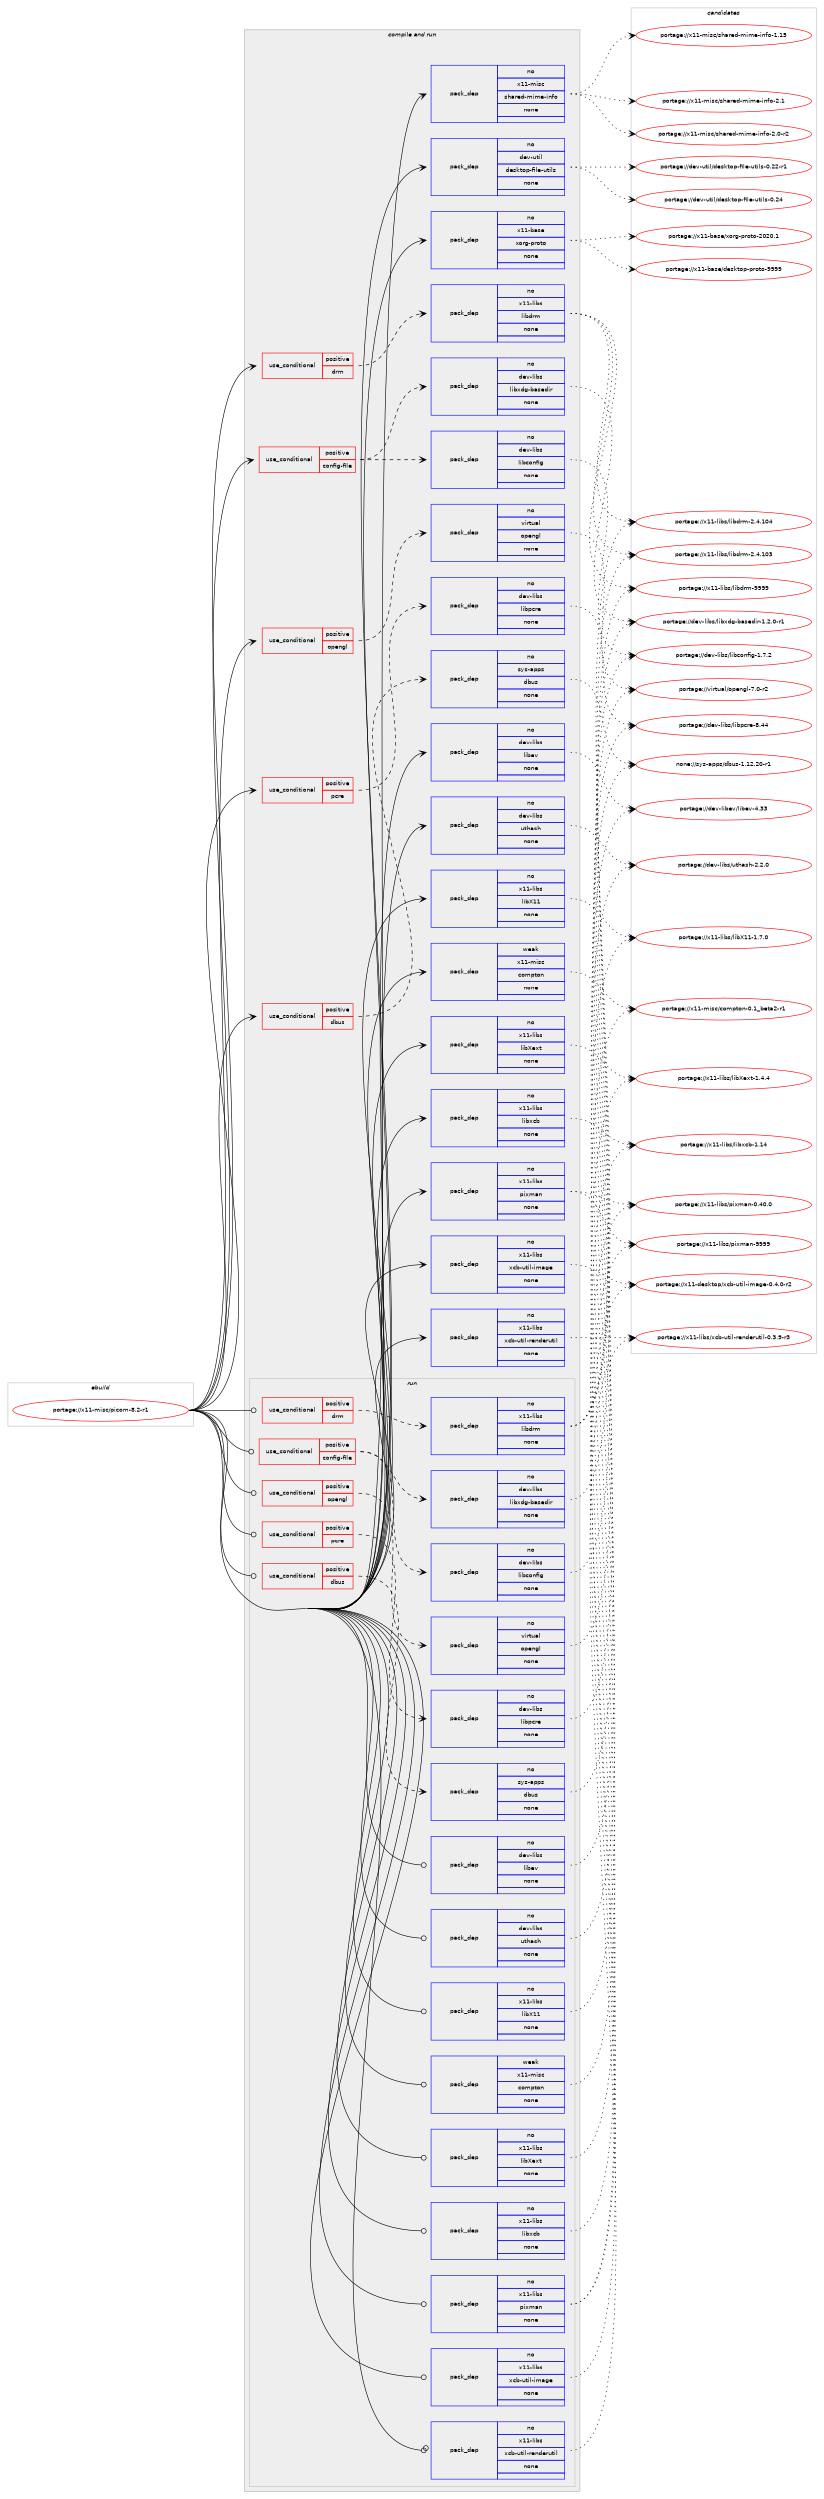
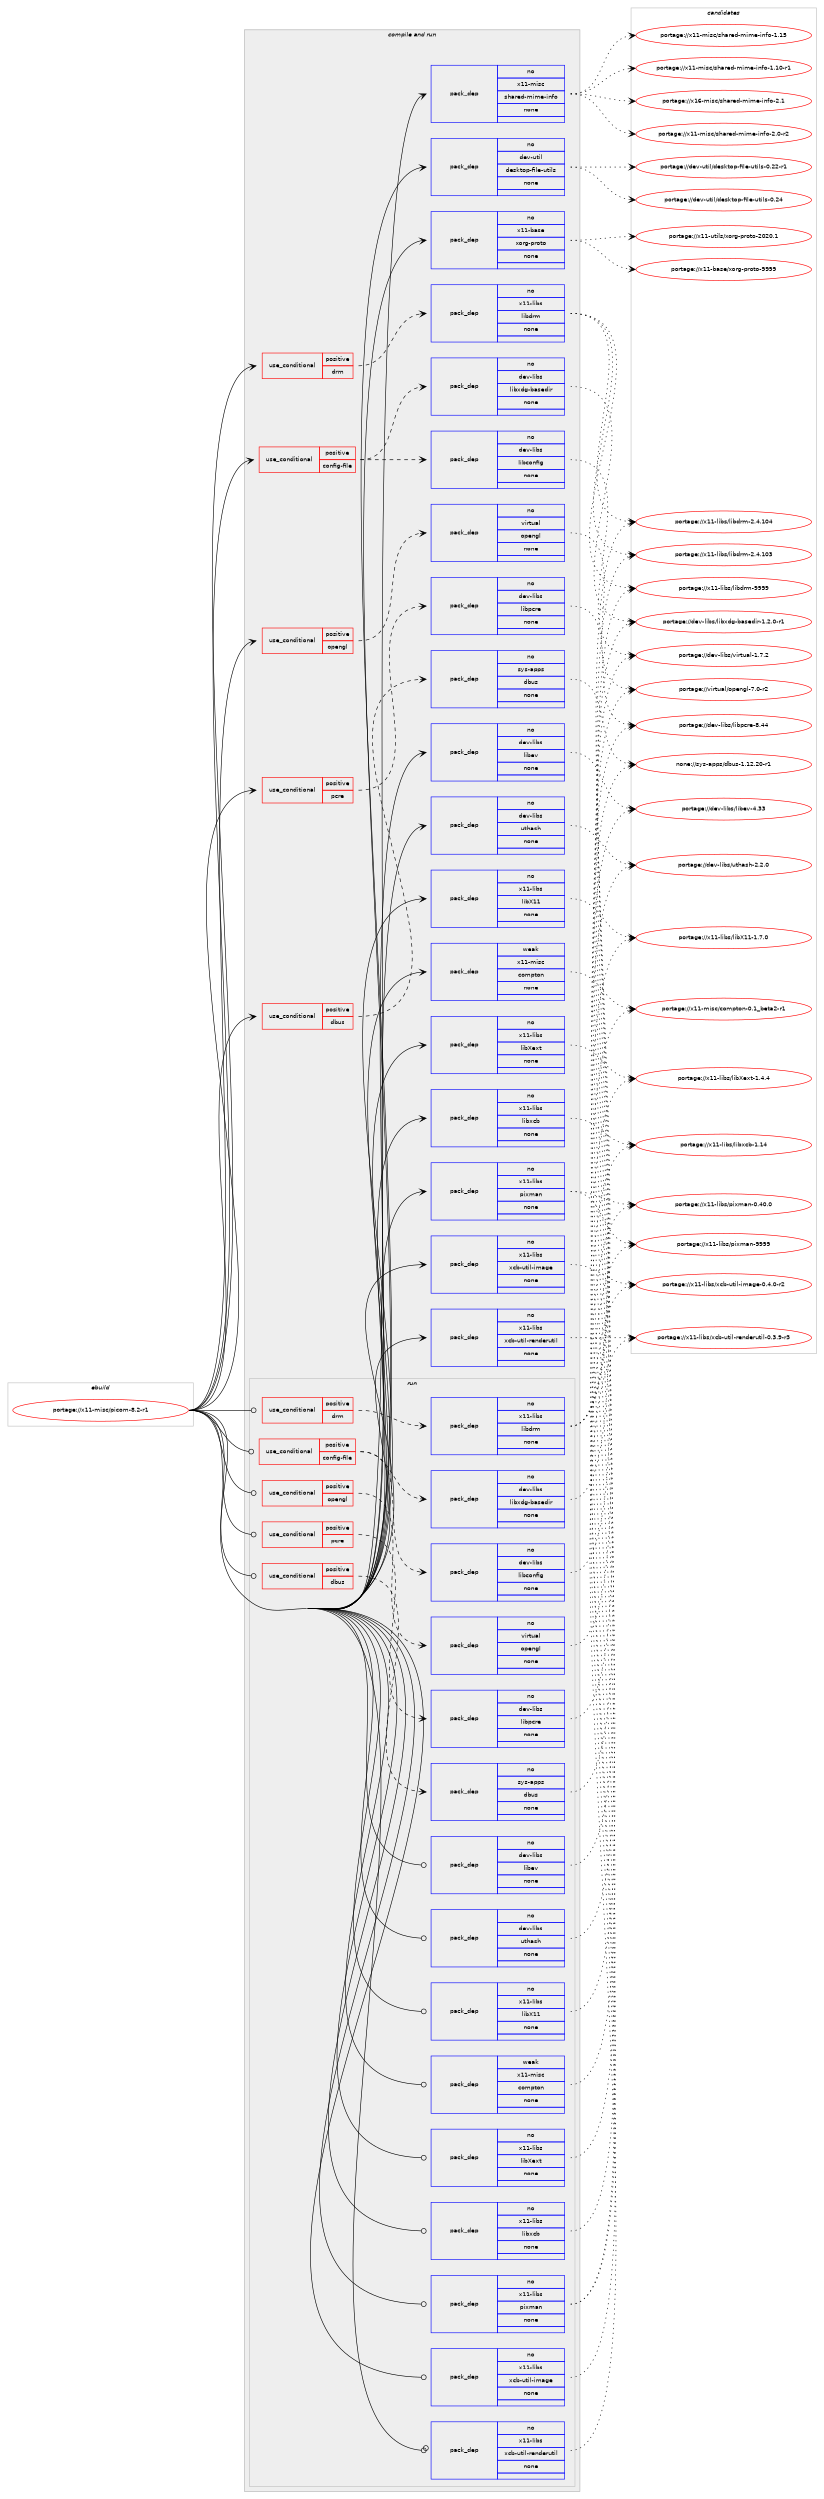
node "portage://x11-misc/shared-mime-info-1.10-r1": added
node "portage://x11-misc/shared-mime-info-2.1": label "portage://x11-misc/shared-mime-info-2.1" -> "portage://x16-misc/shared-mime-info-2.1"
node "portage://x11-base/xorg-proto-2020.1": label "portage://x11-base/xorg-proto-2020.1" -> "portage://x11-utils/xorg-proto-2020.1"
node "portage://x11-base/desktop-proto-9999": label "portage://x11-base/desktop-proto-9999" -> "portage://x11-base/xorg-proto-9999"
node "portage://dev-libs/libconfig-1.7.2": label "portage://dev-libs/libconfig-1.7.2" -> "portage://dev-libs/virtual-1.7.2"
node "portage://dev-libev/libev-4.33": label "portage://dev-libev/libev-4.33" -> "portage://dev-libs/libev-4.33"
node "portage://x11-desktop/xcb-util-image-0.4.0-r2": label "portage://x11-desktop/xcb-util-image-0.4.0-r2" -> "portage://x11-libs/xcb-util-image-0.4.0-r2"
